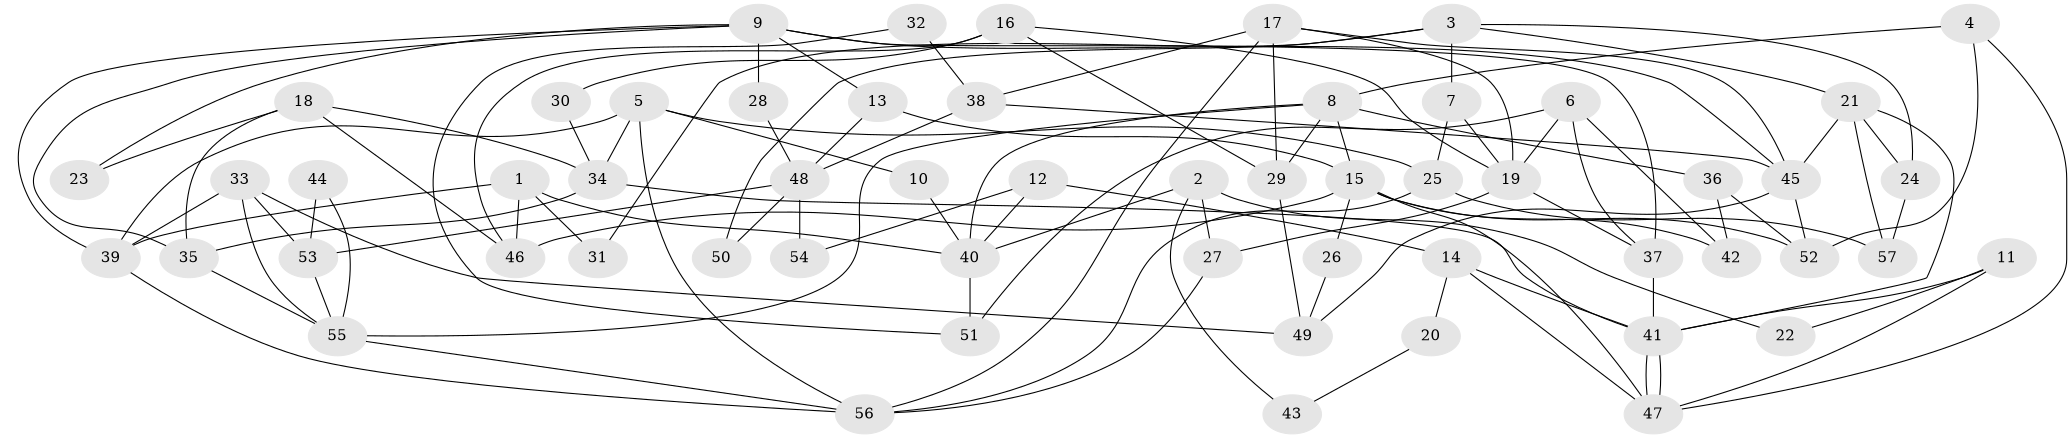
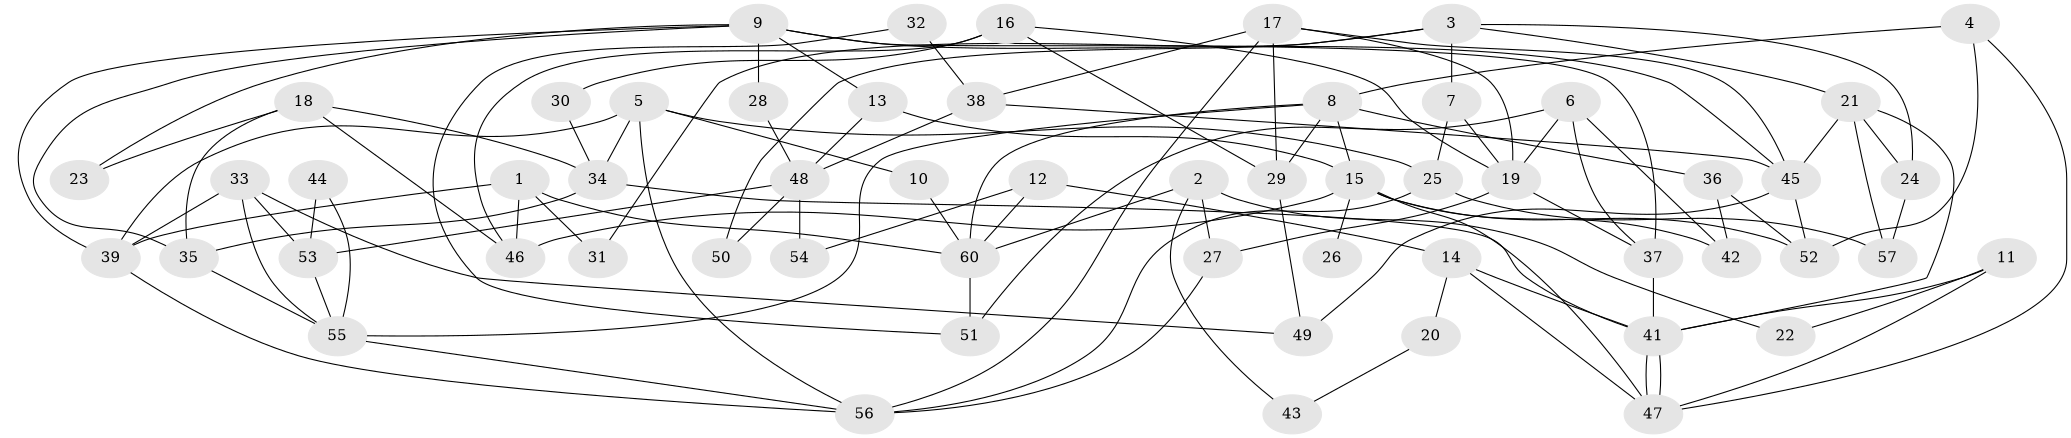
node "40": label "40" -> "60"
edge "26" -- "49": removed
